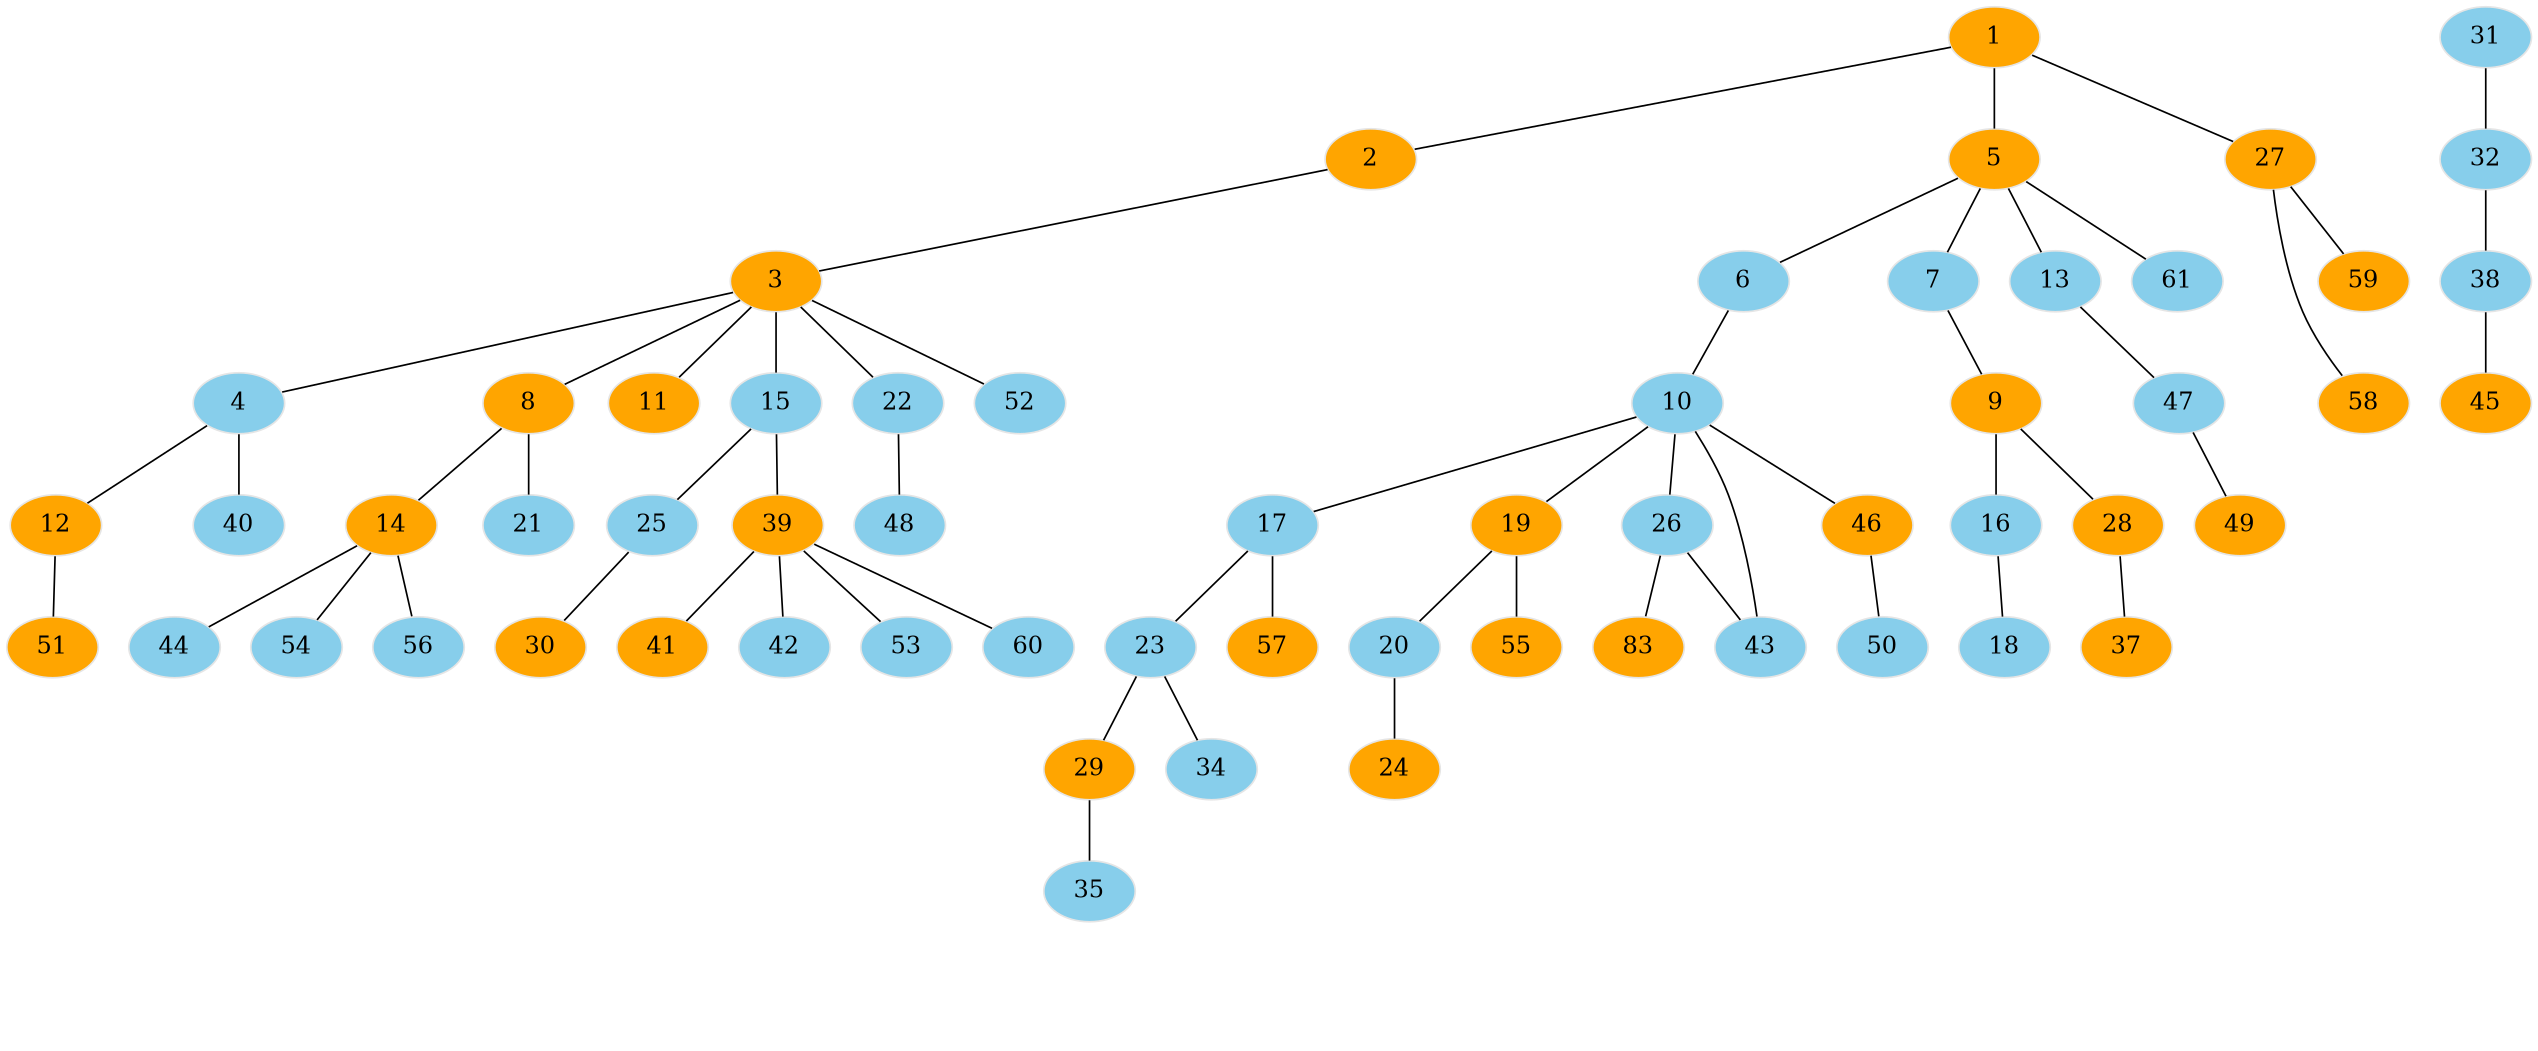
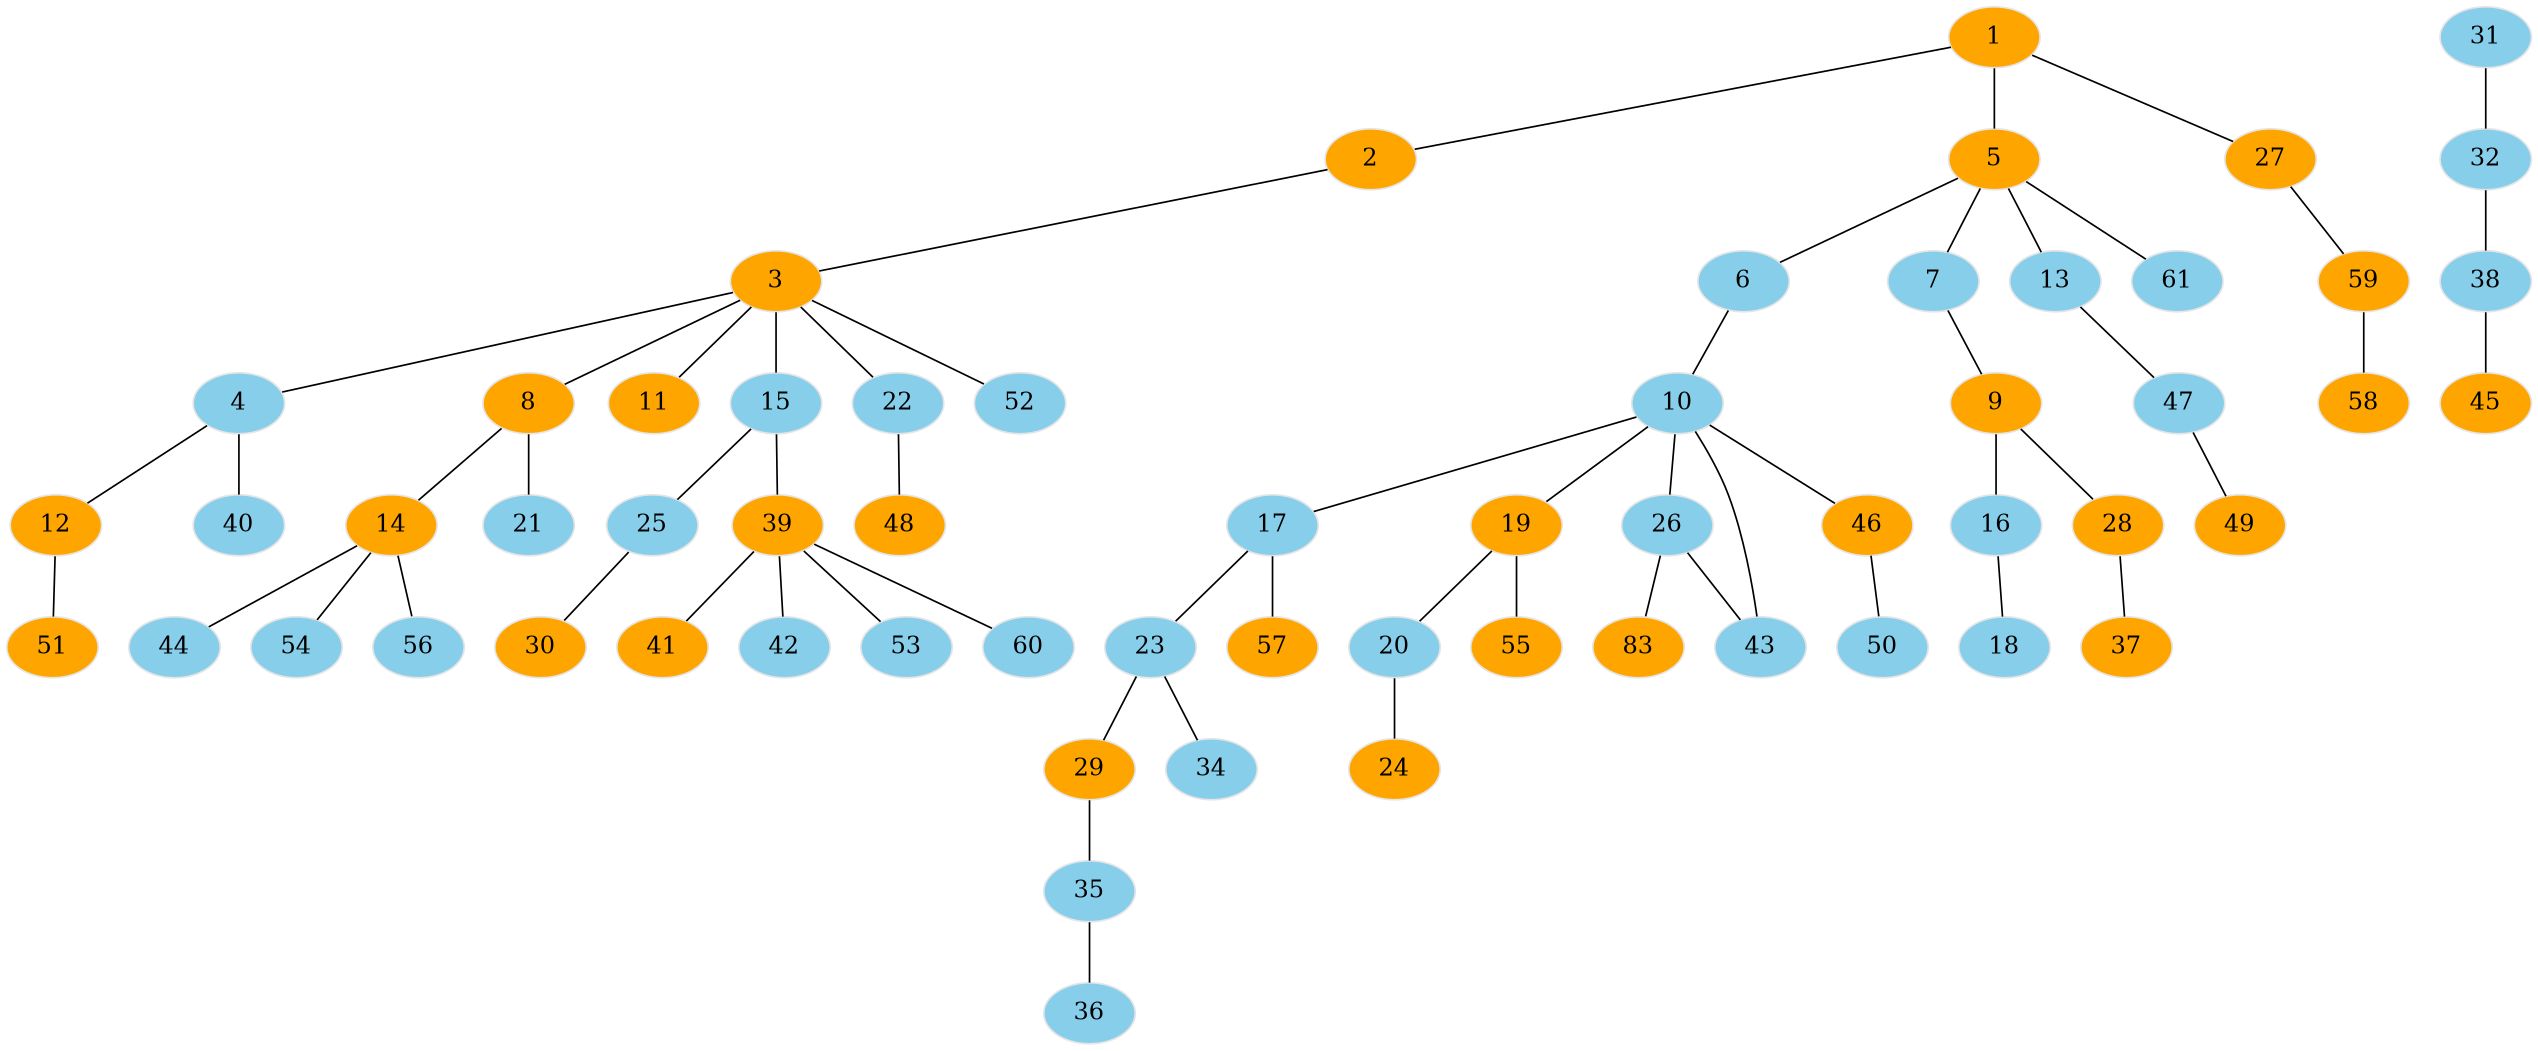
edge "27" -- "58": now "59" -- "58"
node "48": fillcolor skyblue -> orange
node "36": added
